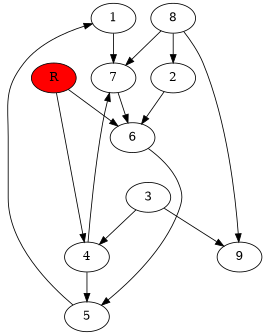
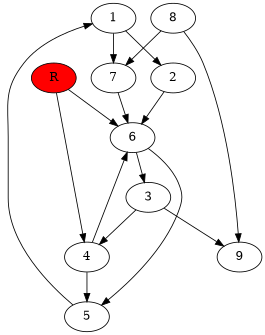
edge "8" -> "2": now "1" -> "2"
edge "6" -> "3": added
edge "4" -> "7": now "4" -> "6"
